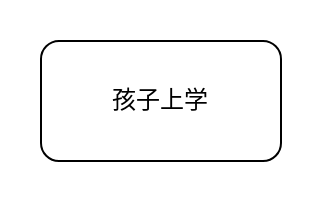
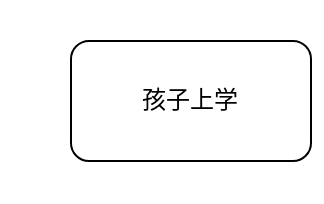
node "孩子上学": moved (161, 101) -> (191, 101)
